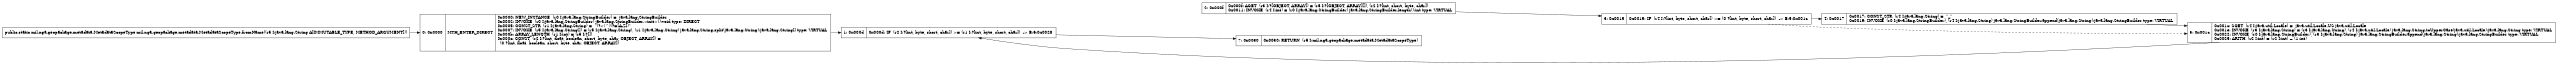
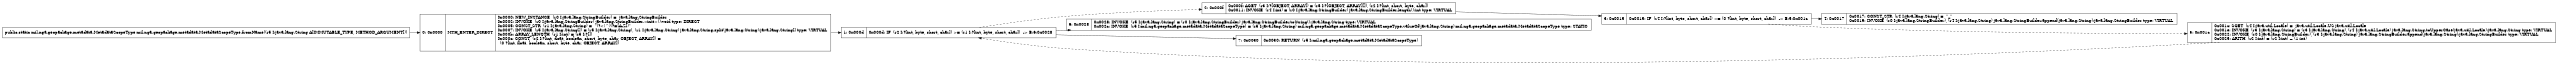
edge "1: 0x000d" -> "2: 0x000f": added
node "6: 0x0028": added
edge "4: 0x0017" -> "5: 0x001c": removed
edge "5: 0x001c" -> "1: 0x000d": style solid -> dashed
